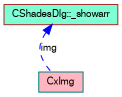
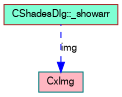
edge "CxImg" -> "CShadesDlg::_showarr": reversed
